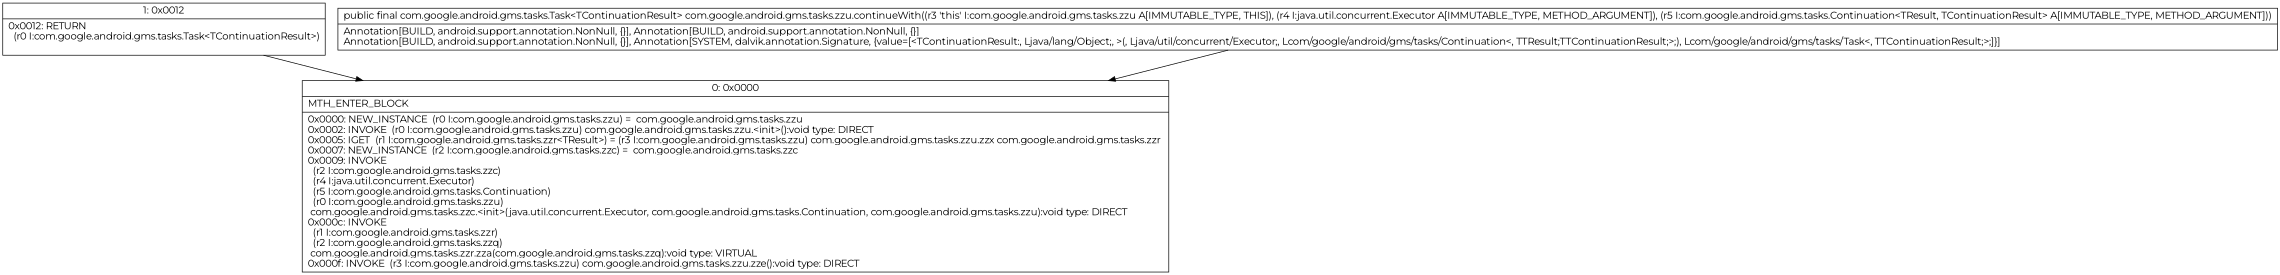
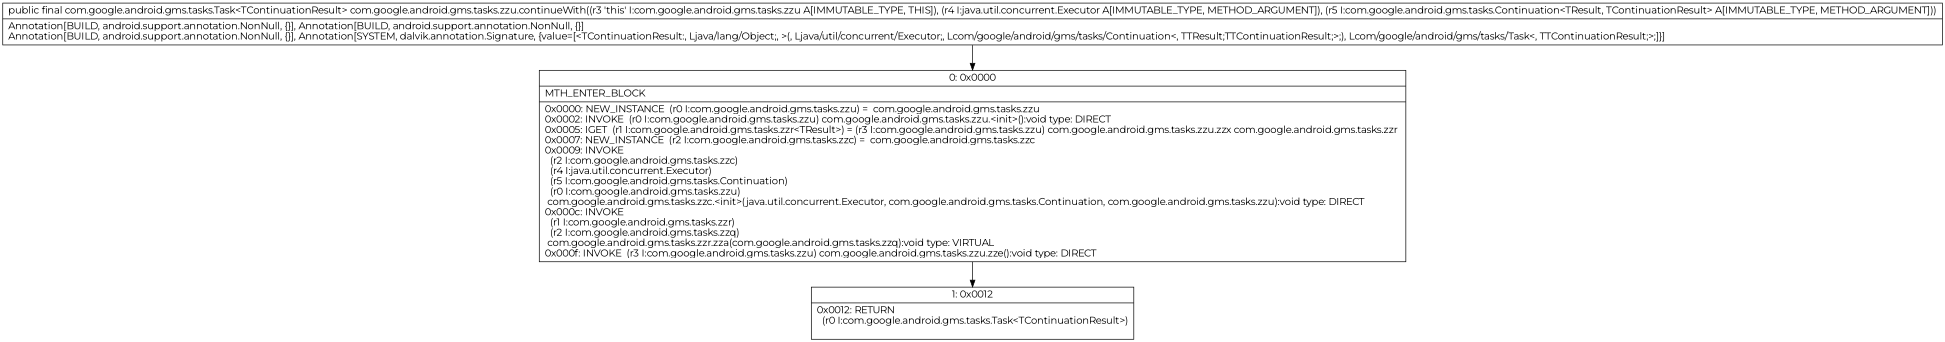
edge "1: 0x0012" -> "0: 0x0000": reversed
